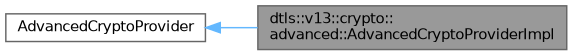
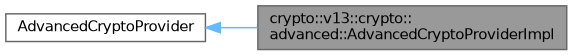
node "dtls::v13::crypto:: advanced::AdvancedCryptoProviderImpl": label "dtls::v13::crypto:: advanced::AdvancedCryptoProviderImpl" -> "crypto::v13::crypto:: advanced::AdvancedCryptoProviderImpl"
